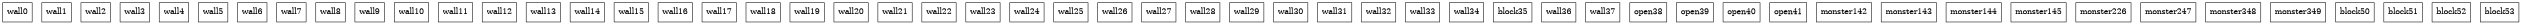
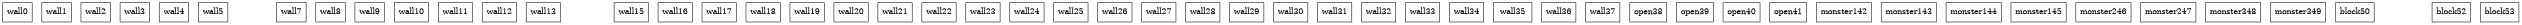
node "wall6": removed
node "wall14": removed
node "block35": label "block35" -> "wall35"
node "monster226": label "monster226" -> "monster246"
node "block51": removed
